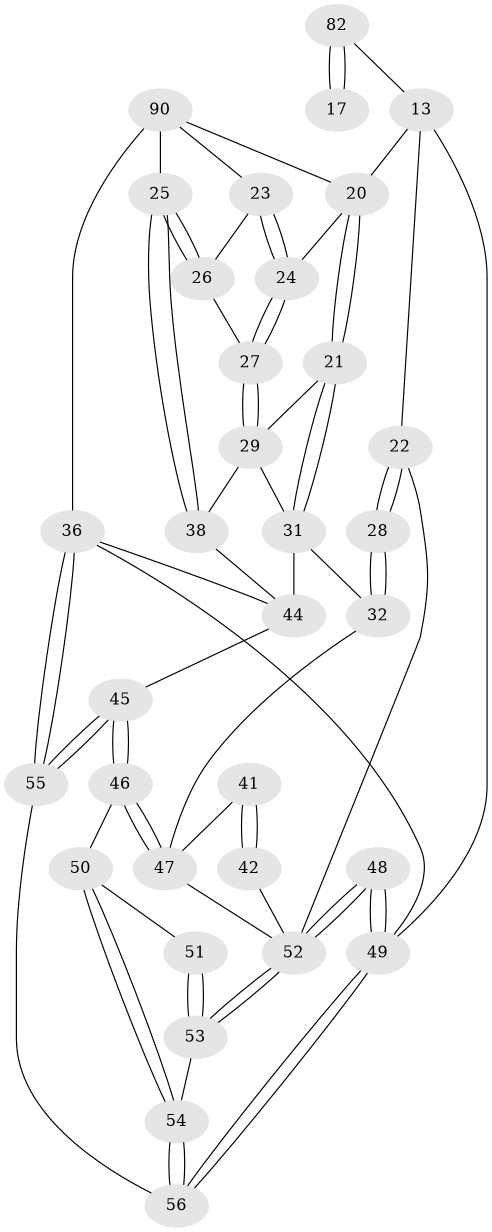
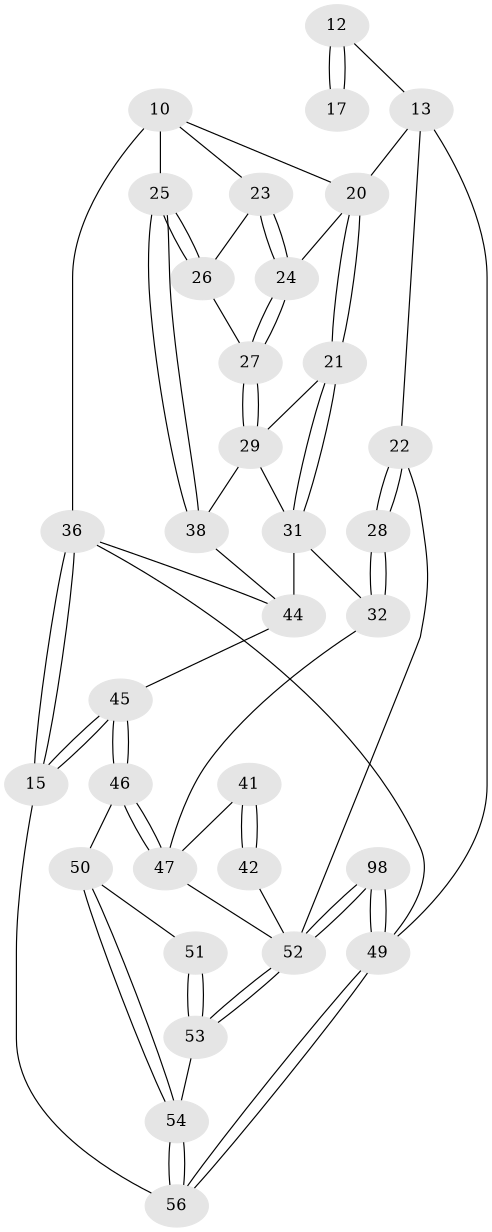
node "82": label "82" -> "12"
node "90": label "90" -> "10"
node "55": label "55" -> "15"
node "48": label "48" -> "98"
